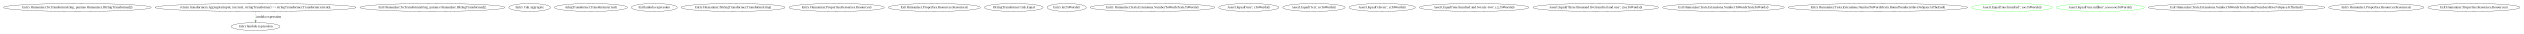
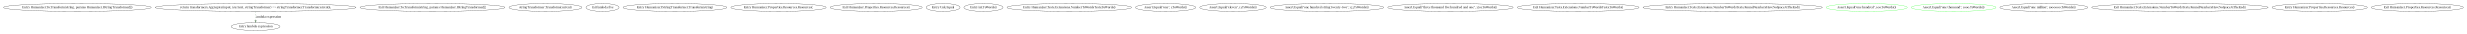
node "Entry Unk.Aggregate": removed
node "Exit lambda expression": label "Exit lambda expression" -> "Exit lambda five"
node "IStringTransformer Unk.Equal": label "IStringTransformer Unk.Equal" -> "Entry Unk.Equal"
node "Assert.Equal(''ten'', 10.ToWords())": removed
node "Assert.Equal(''one hundred and twenty-two'', 122.ToWords())": label "Assert.Equal(''one hundred and twenty-two'', 122.ToWords())" -> "Assert.Equal(''one hundred string twenty-two'', 122.ToWords())"
node "Assert.Equal(''one thousand'', 1000.ToWords())": added
node "Assert.Equal(''one million'', 1000000.ToWords())": color green -> black
